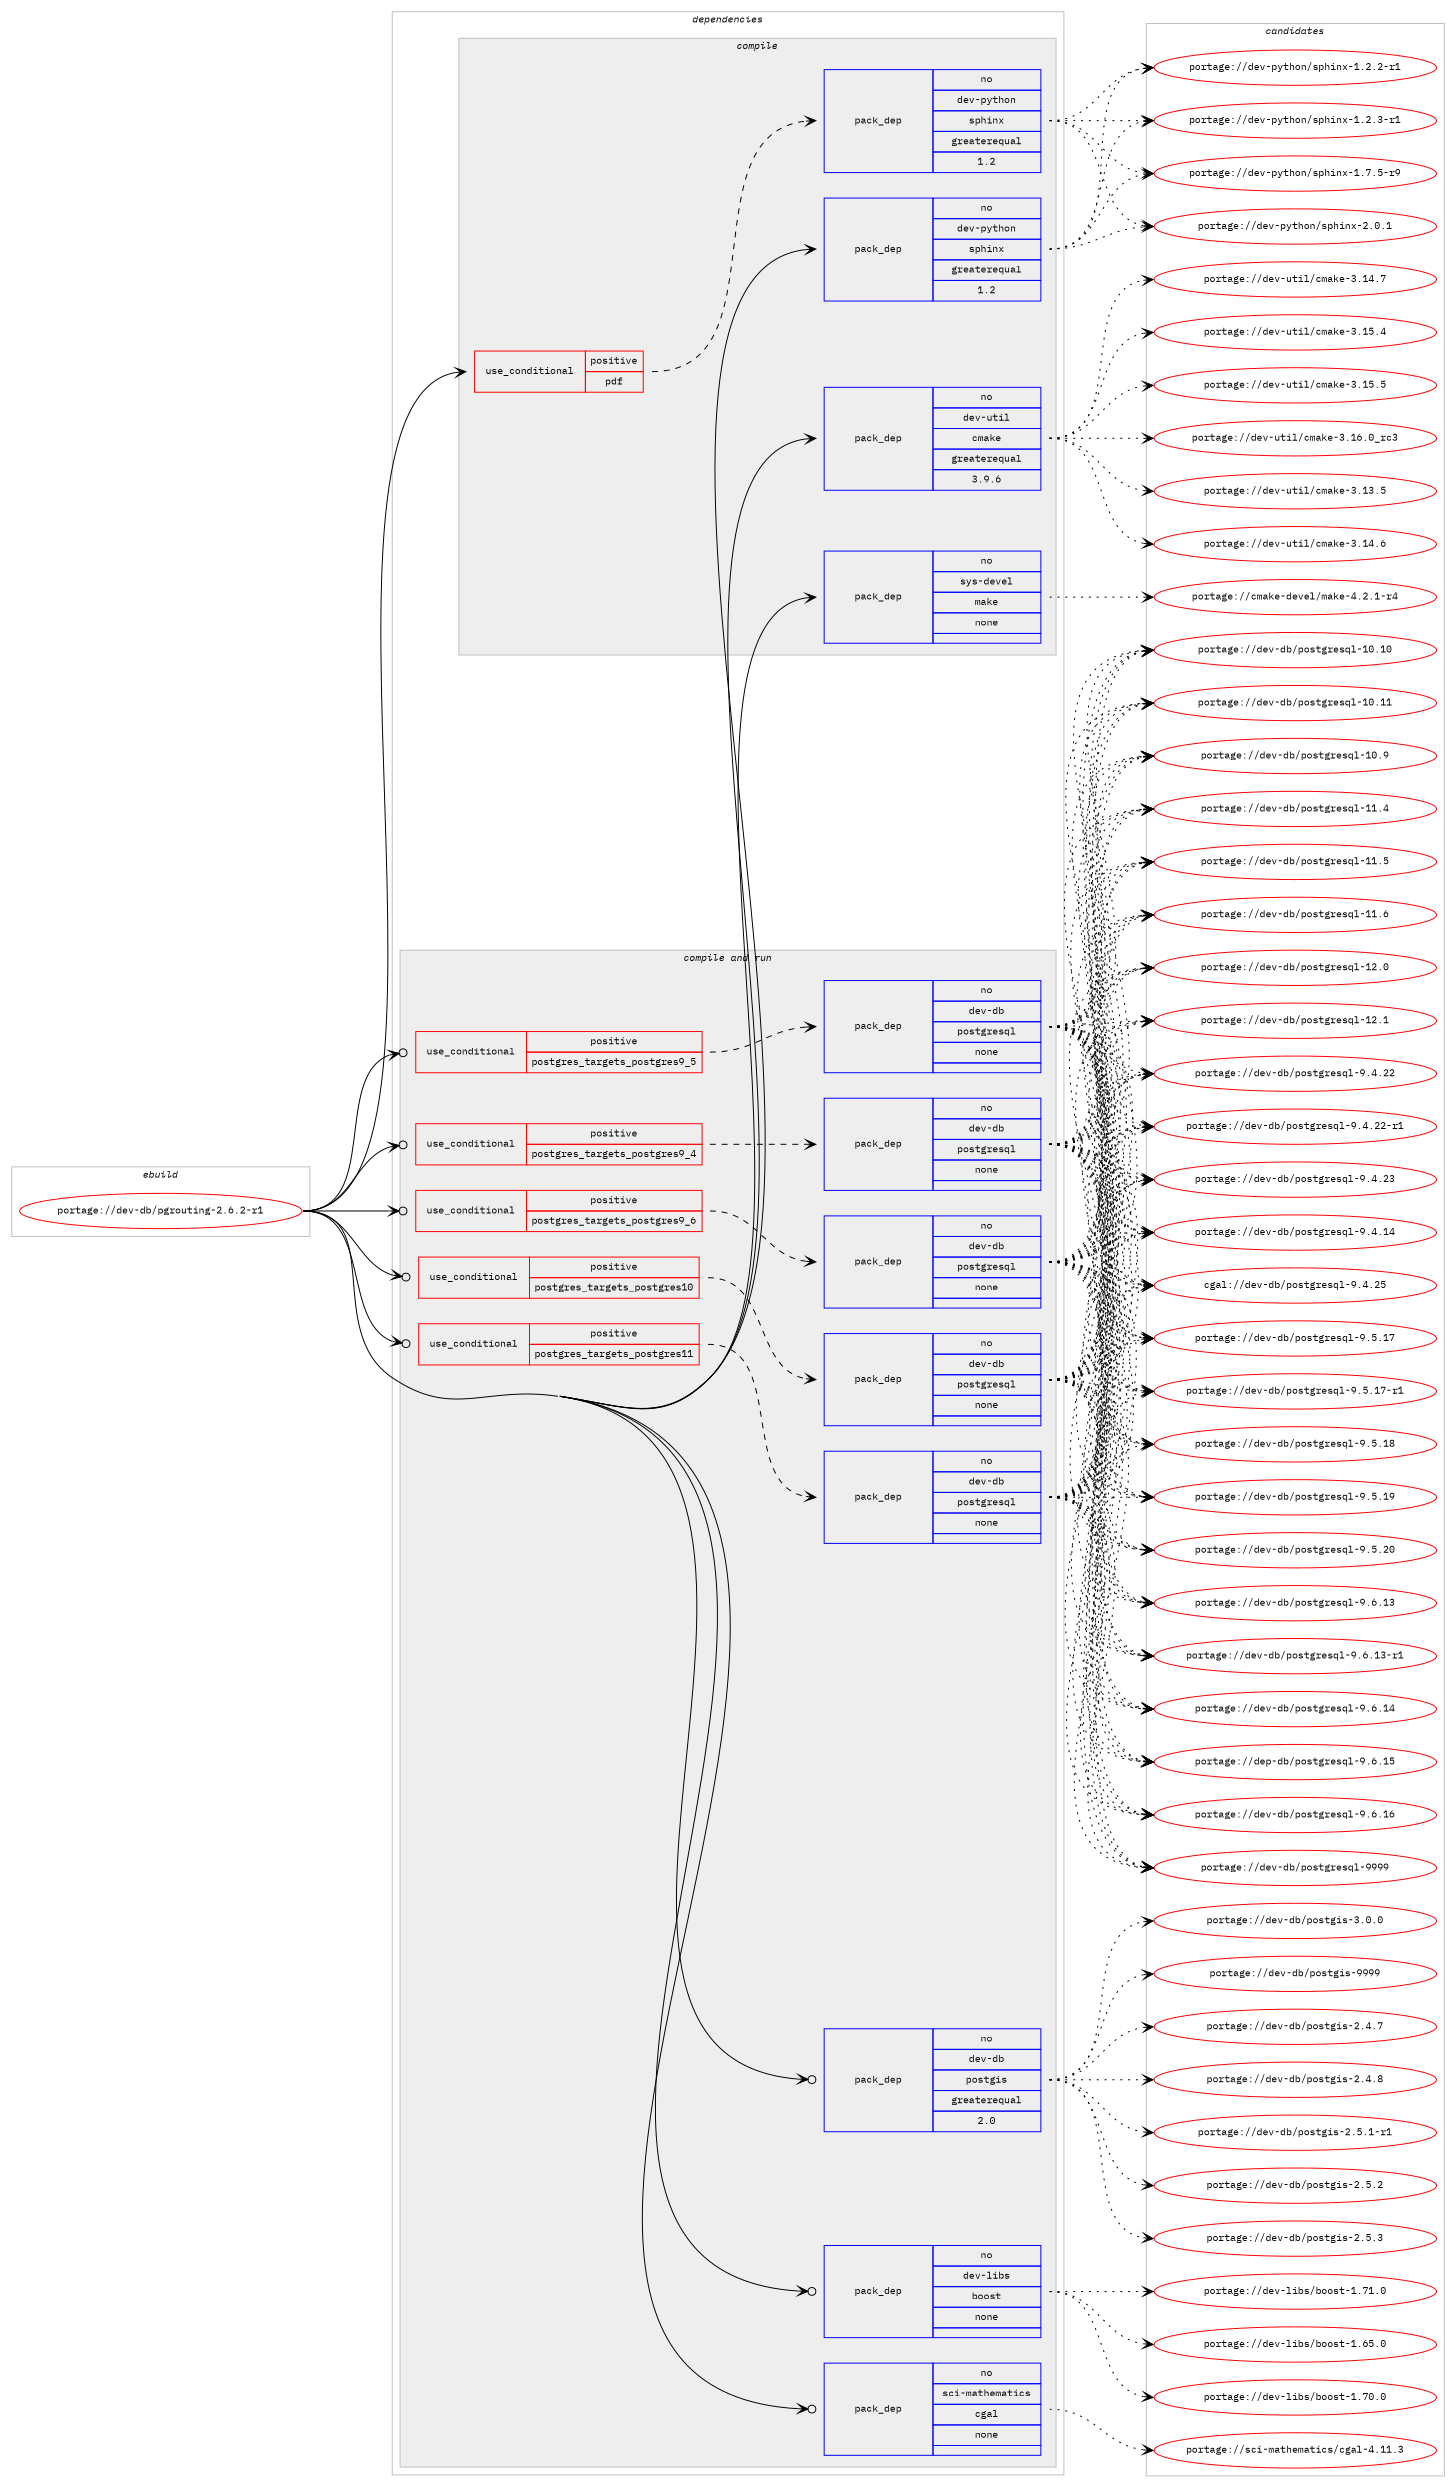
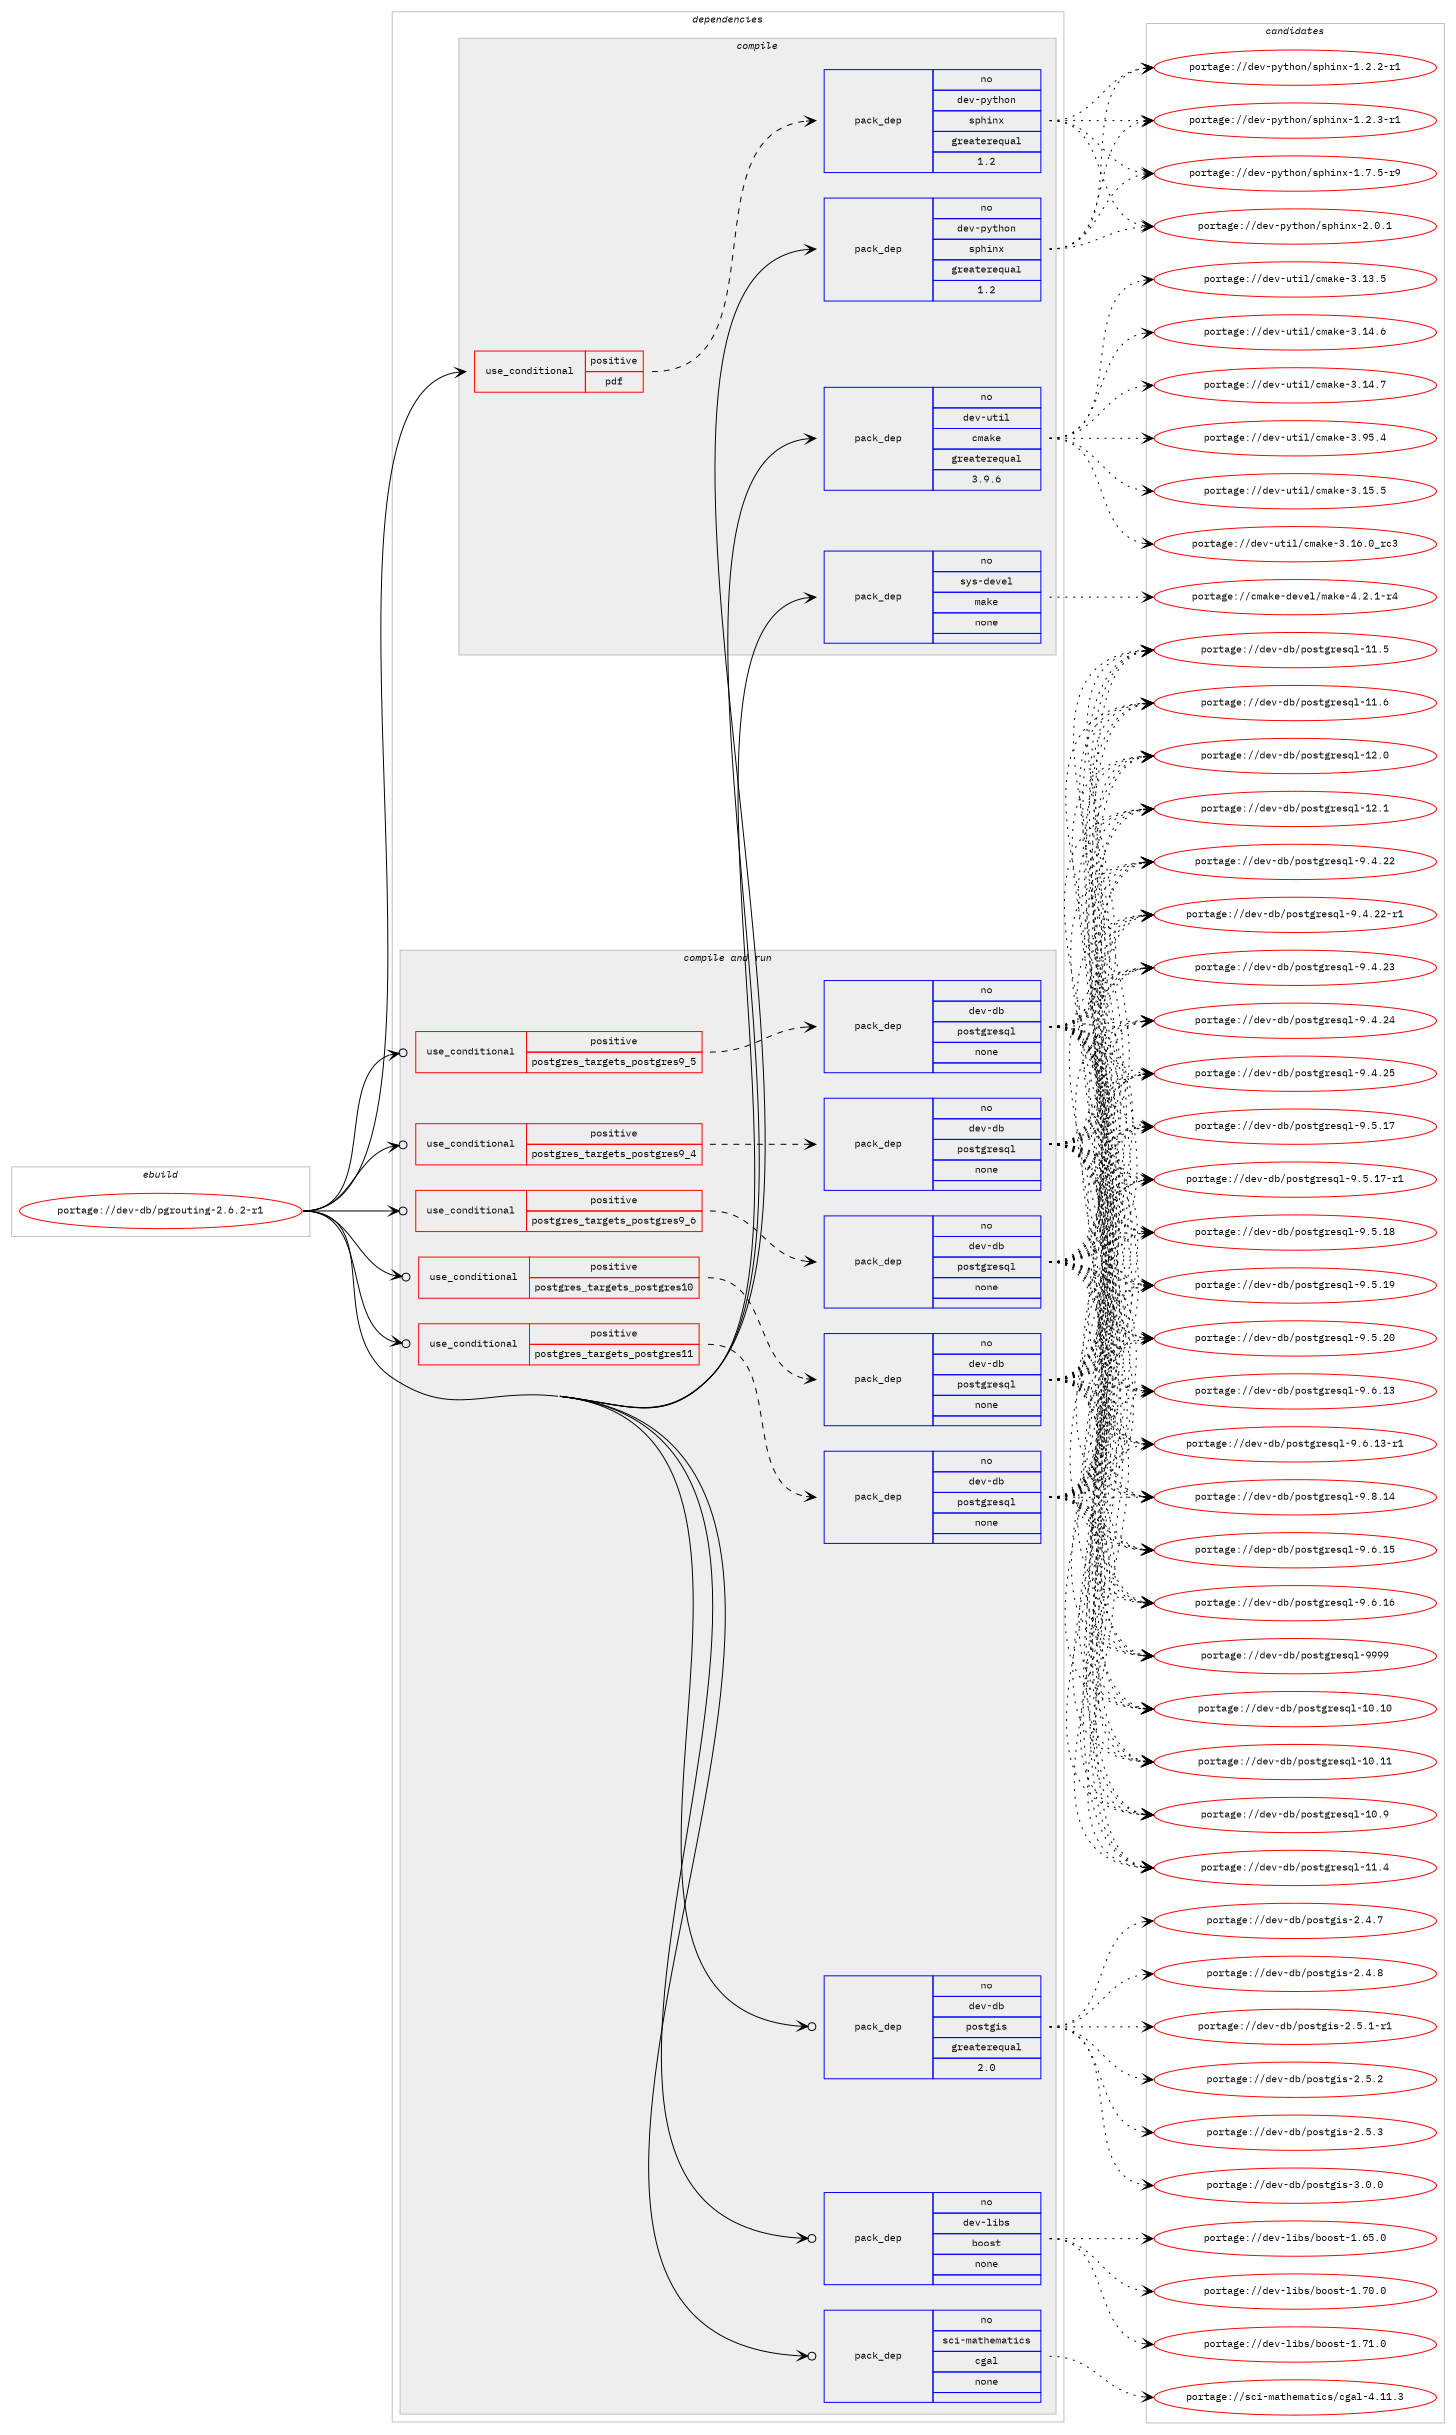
node "portage://dev-util/cmake-3.15.4": label "portage://dev-util/cmake-3.15.4" -> "portage://dev-util/cmake-3.95.4"
node "portage://dev-db/postgresql-9.4.14": label "portage://dev-db/postgresql-9.4.14" -> "portage://dev-db/postgresql-9.4.24"
node "cgal://dev-db/postgresql-9.4.25": label "cgal://dev-db/postgresql-9.4.25" -> "portage://dev-db/postgresql-9.4.25"
node "portage://dev-db/postgresql-9.6.14": label "portage://dev-db/postgresql-9.6.14" -> "portage://dev-db/postgresql-9.8.14"
node "portage://dev-db/postgis-9999": removed
